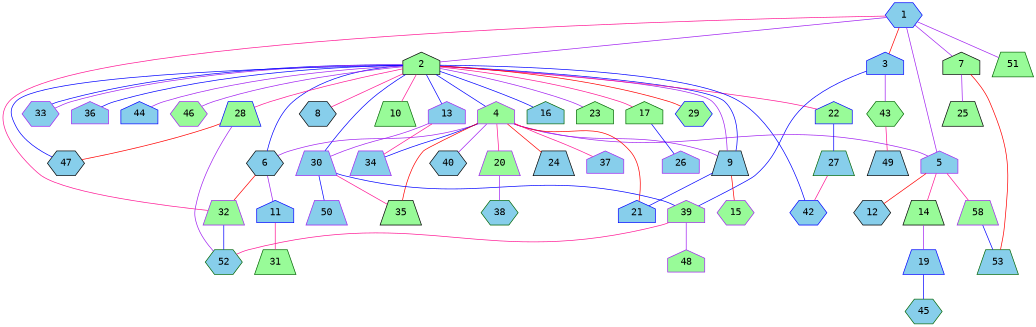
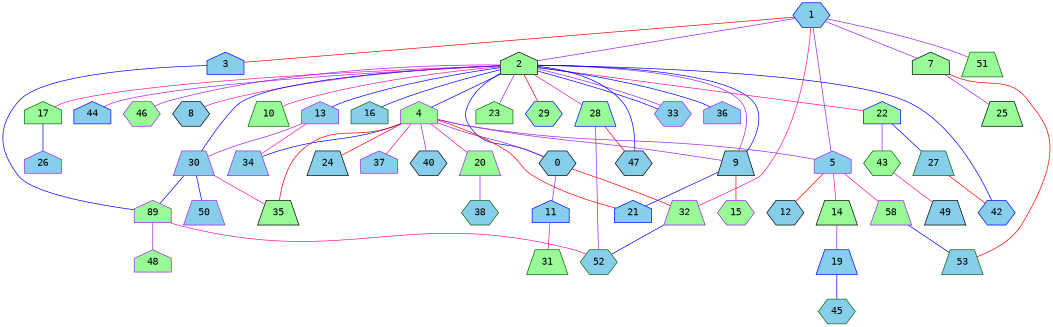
edge "3" -- "43": now "22" -- "43"
node "6": label "6" -> "0"
edge "27" -- "42": color deeppink -> red
node "39": label "39" -> "89"
